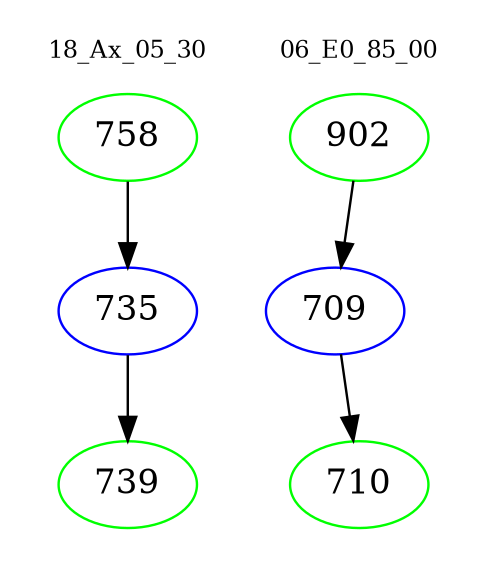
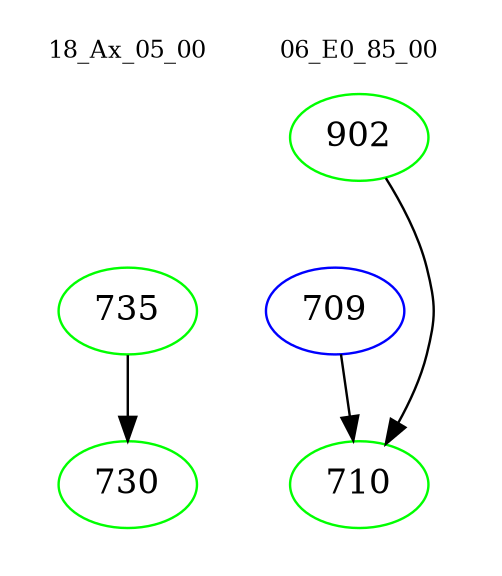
cluster "18_Ax_05_30": label "18_Ax_05_30" -> "18_Ax_05_00"
node "758": removed
edge "902" -> "709": now "902" -> "710"
node "735": color blue -> green
node "739": label "739" -> "730"
